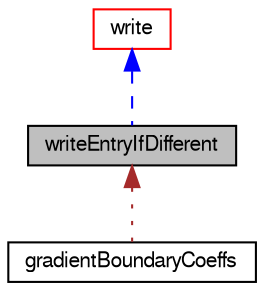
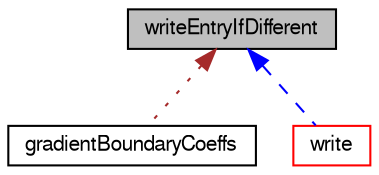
edge "writeEntryIfDifferent" -> "write": reversed
